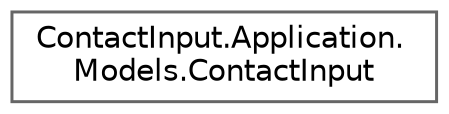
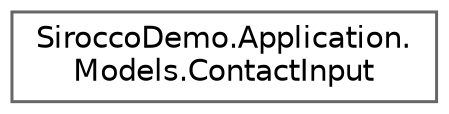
node "ContactInput.Application. Models.ContactInput": label "ContactInput.Application. Models.ContactInput" -> "SiroccoDemo.Application. Models.ContactInput"
